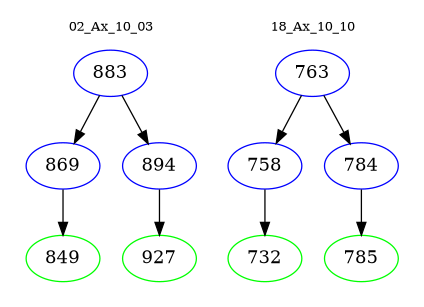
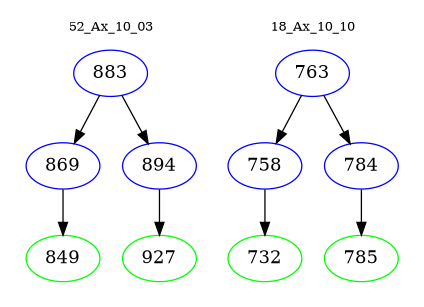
cluster "02_Ax_10_03": label "02_Ax_10_03" -> "52_Ax_10_03"
